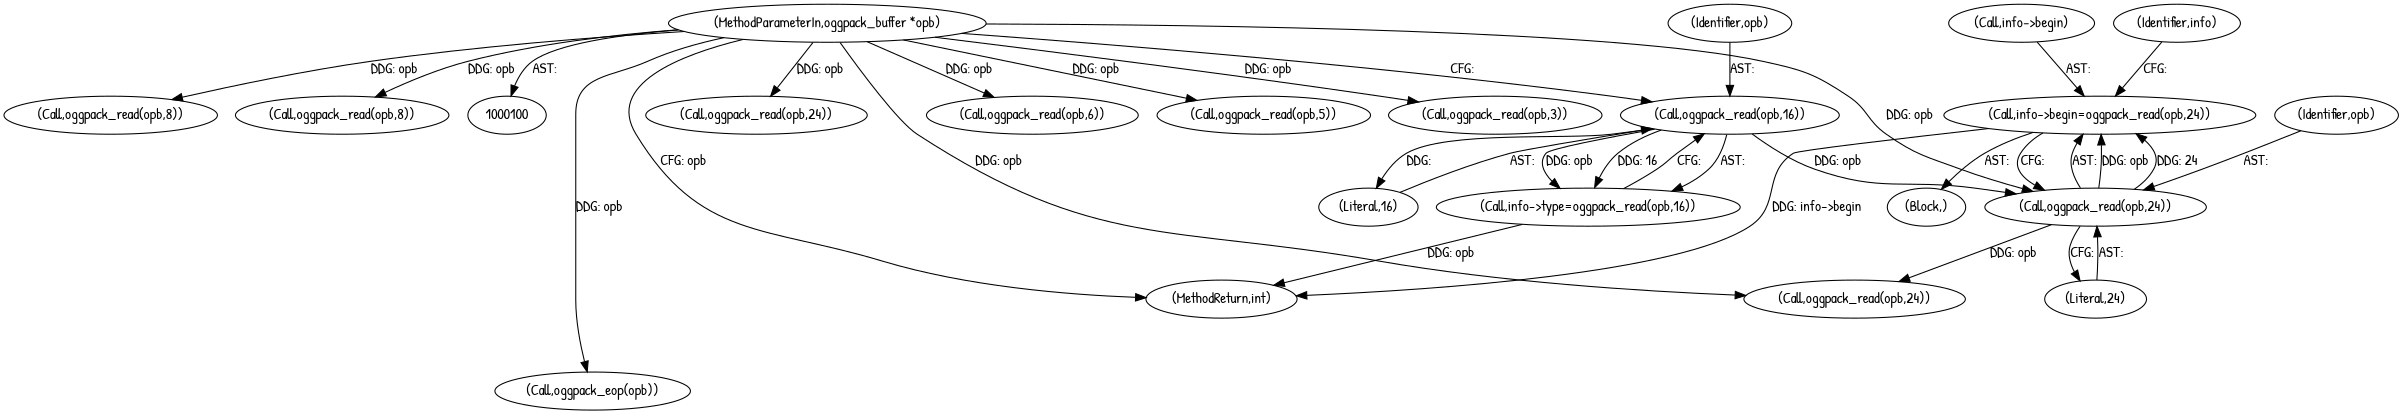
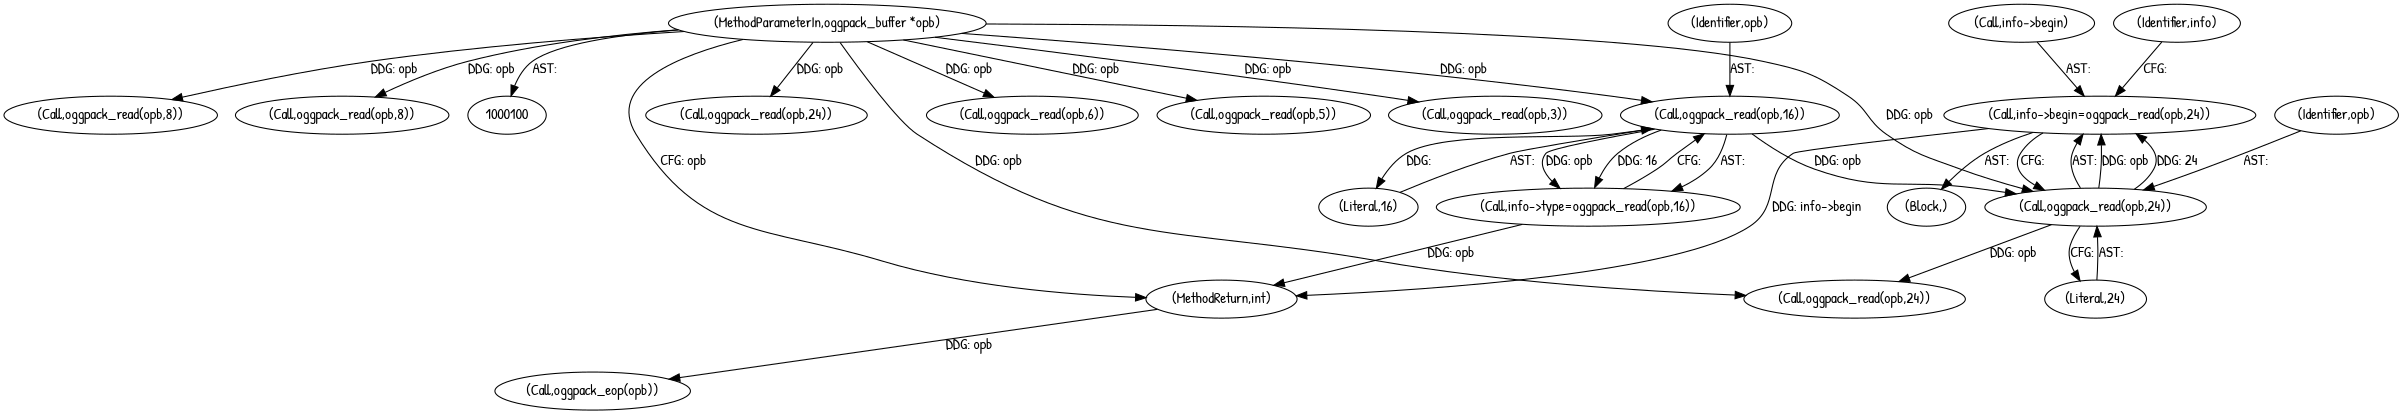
edge "(MethodParameterIn,oggpack_buffer *opb)" -> "(Call,oggpack_read(opb,16))": label "CFG: " -> "DDG: opb"
edge "(MethodParameterIn,oggpack_buffer *opb)" -> "(Call,oggpack_eop(opb))": now "(MethodReturn,int)" -> "(Call,oggpack_eop(opb))"
